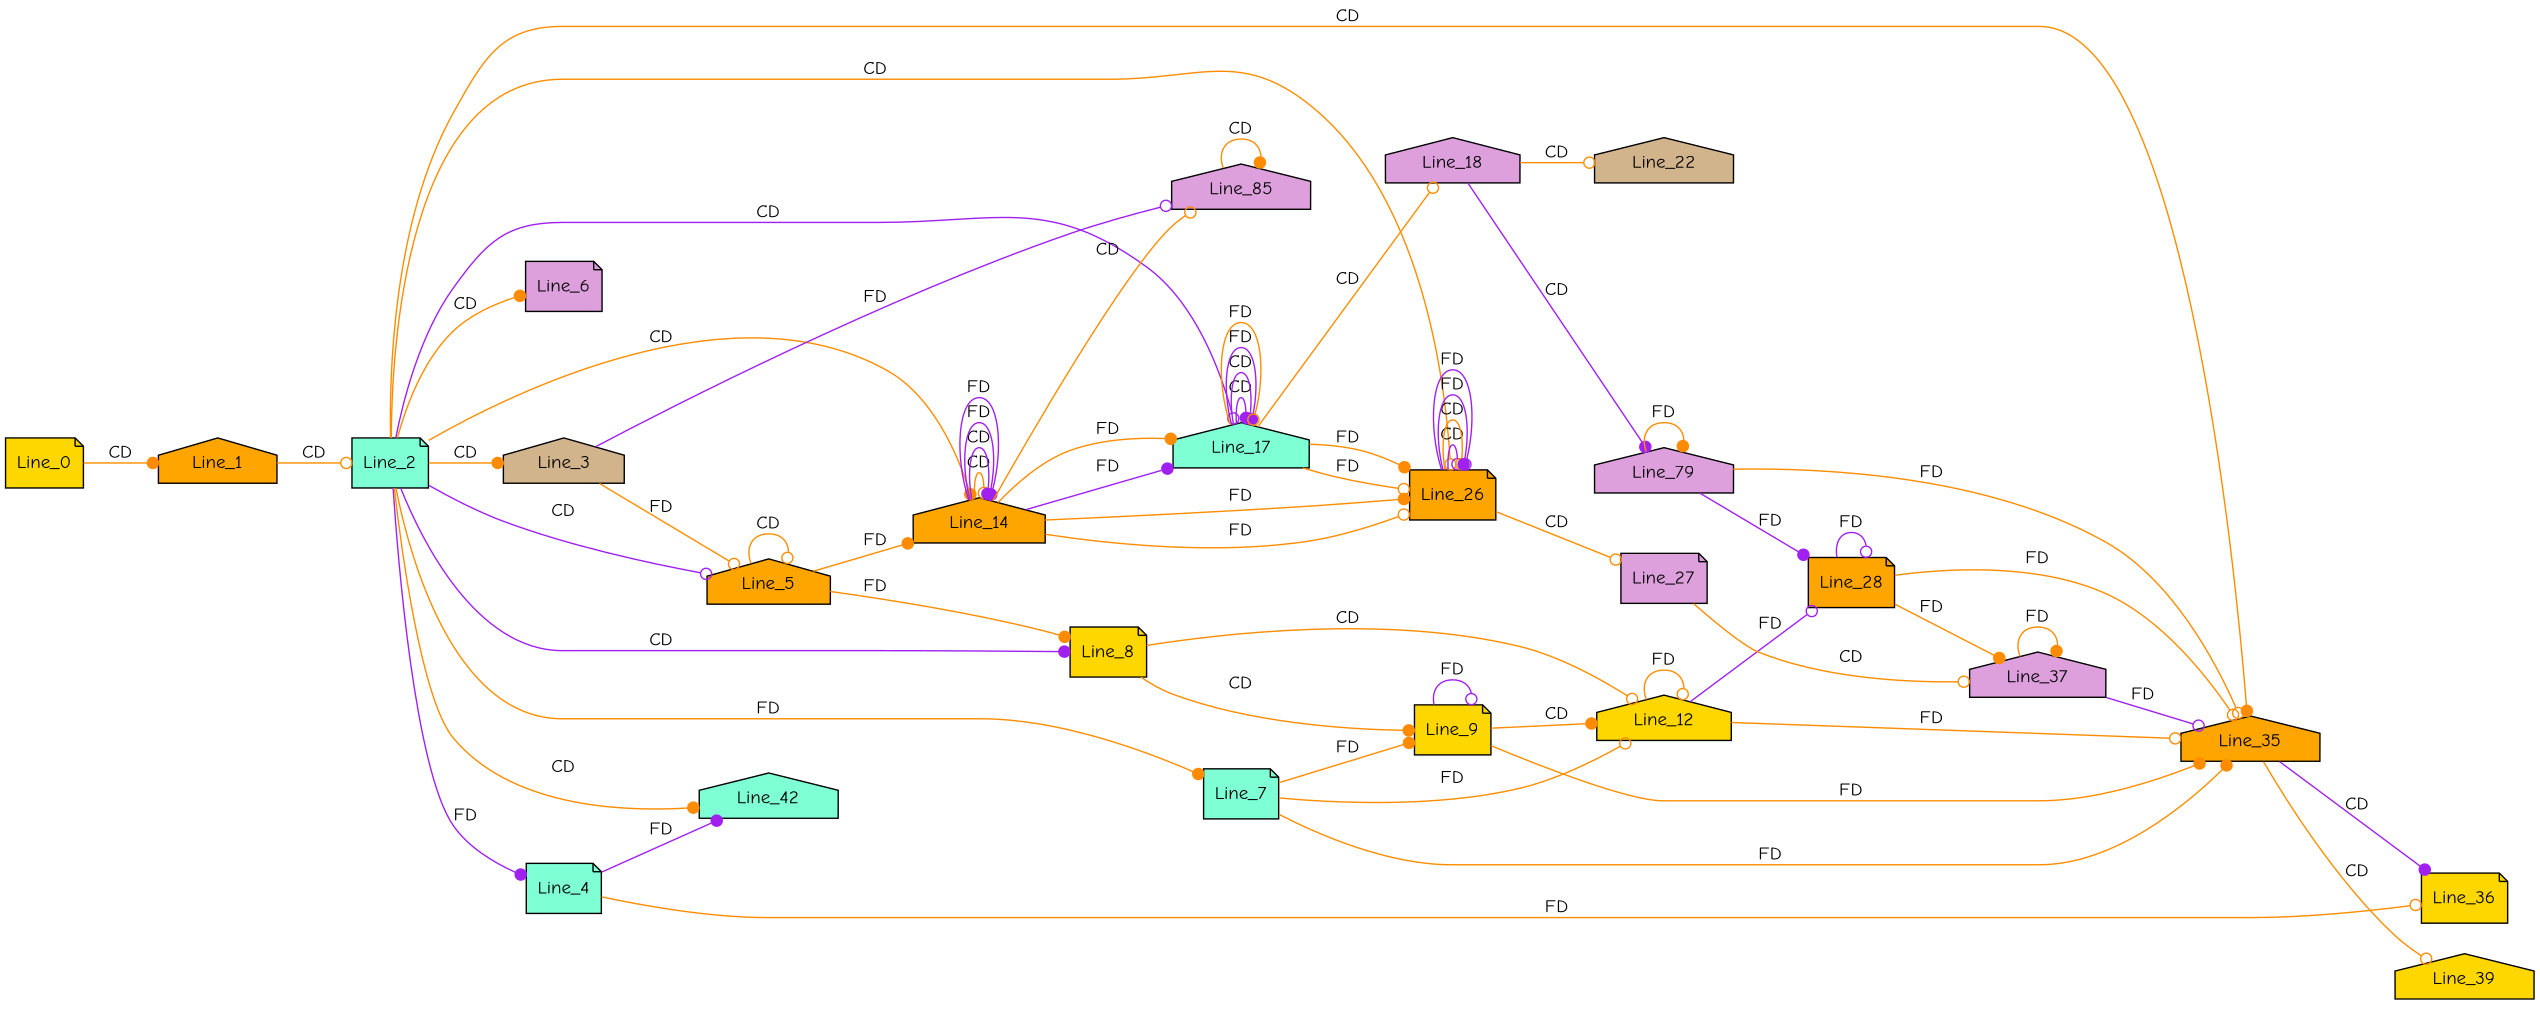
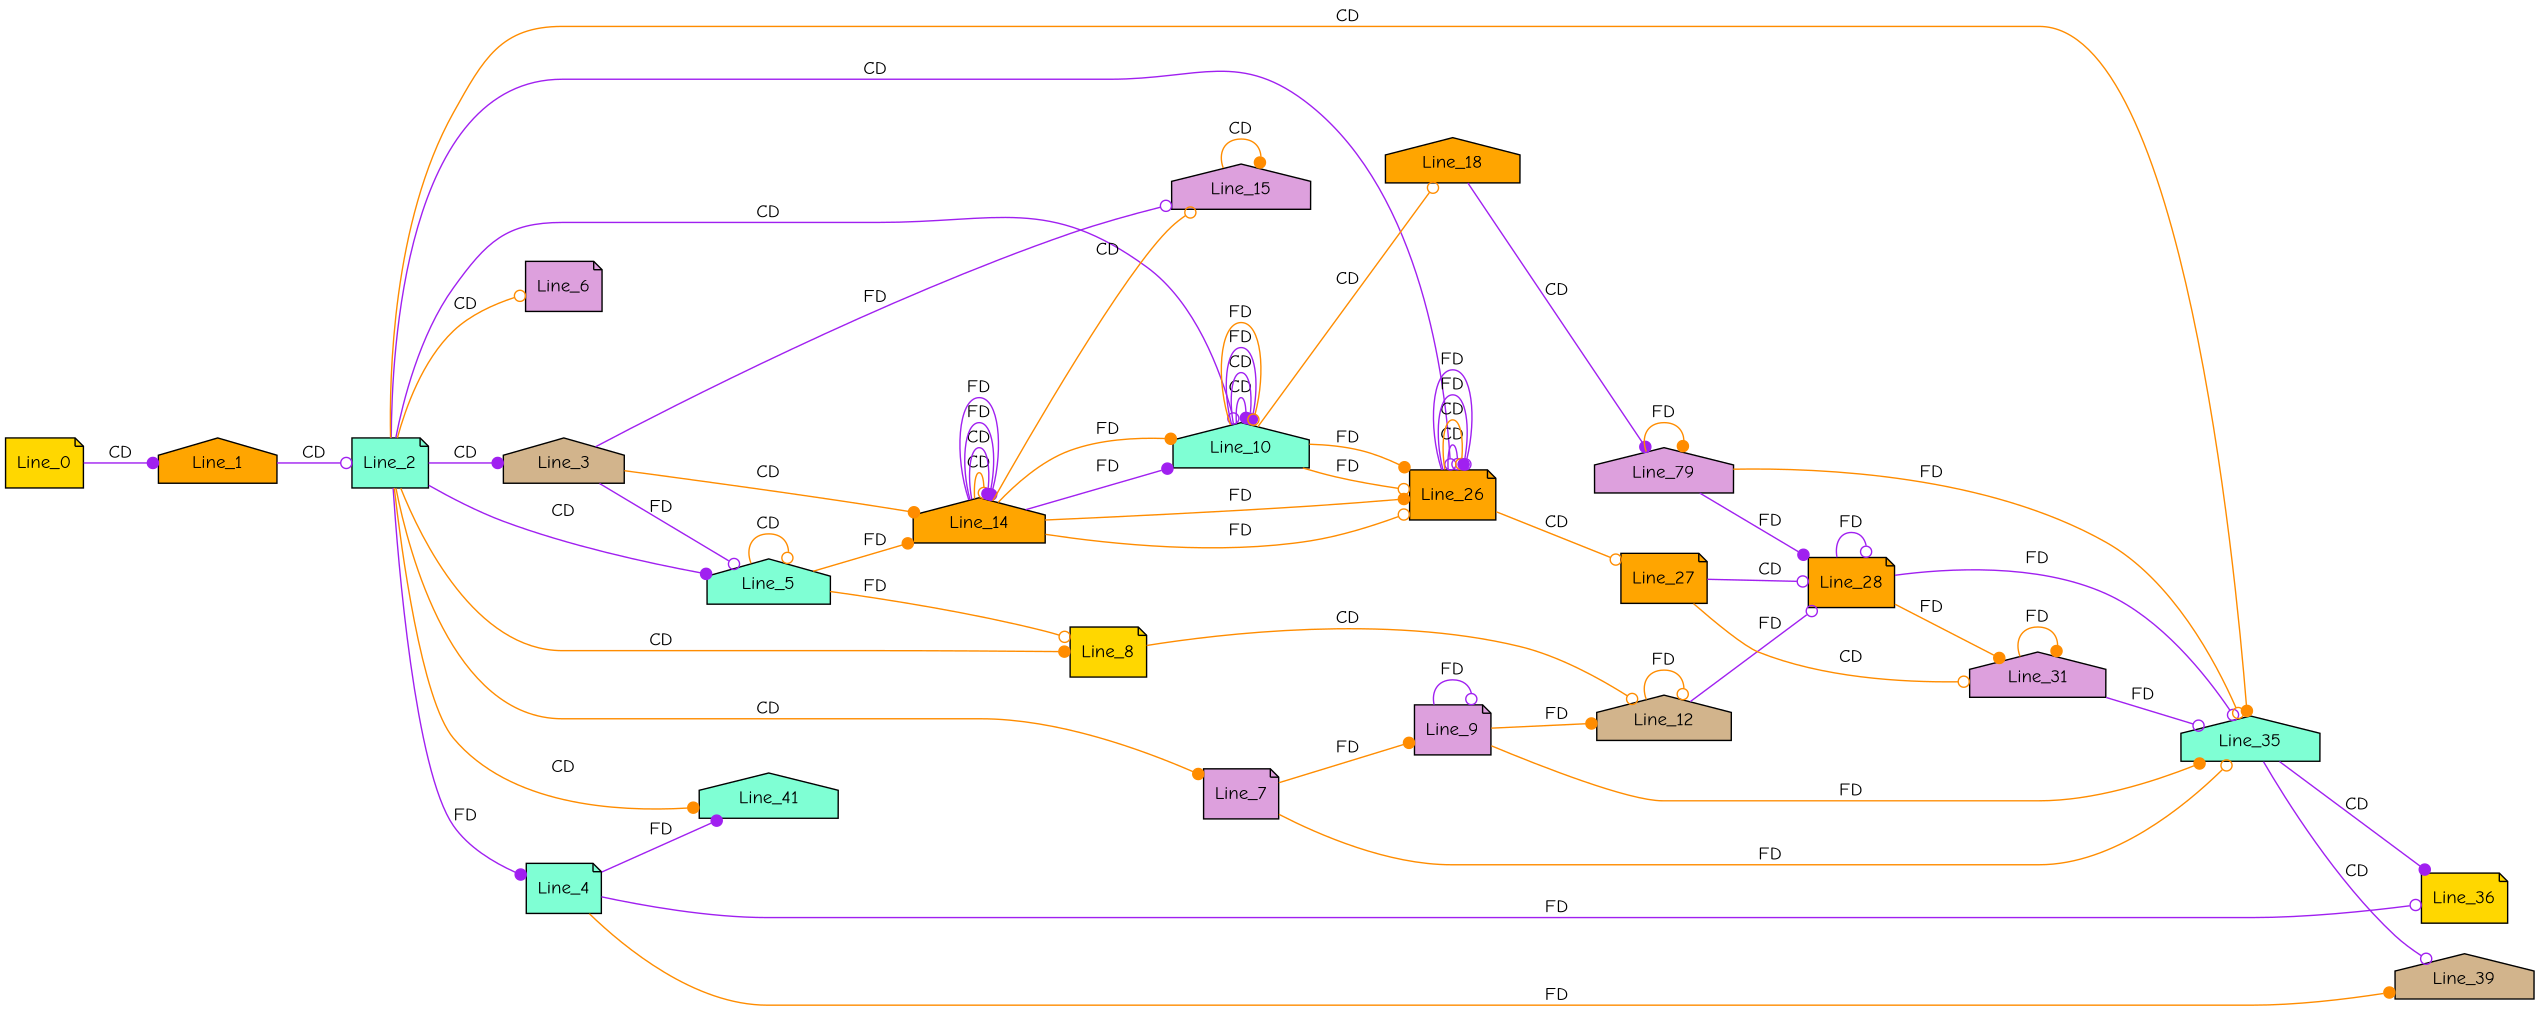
edge "Line_2" -> "Line_26": color darkorange -> purple
node "Line_18": fillcolor plum -> orange
node "Line_22": removed
node "Line_85": label "Line_85" -> "Line_15"
edge "Line_2" -> "Line_14": now "Line_3" -> "Line_14"
edge "Line_2" -> "Line_6": arrowhead dot -> odot
node "Line_17": label "Line_17" -> "Line_10"
edge "Line_0" -> "Line_1": color darkorange -> purple
edge "Line_1" -> "Line_2": color darkorange -> purple
edge "Line_2" -> "Line_3": color darkorange -> purple
edge "Line_3" -> "Line_5": color darkorange -> purple
edge "Line_2" -> "Line_5": arrowhead odot -> dot
node "Line_27": fillcolor plum -> orange
edge "Line_27" -> "Line_28": added, label "CD"
node "Line_5": fillcolor orange -> aquamarine
edge "Line_28" -> "Line_35": color darkorange -> purple
edge "Line_5" -> "Line_8": arrowhead dot -> odot
edge "Line_2" -> "Line_8": color purple -> darkorange
node "Line_37": label "Line_37" -> "Line_31"
edge "Line_2" -> "Line_7": label "FD" -> "CD"
edge "Line_9" -> "Line_12": label "CD" -> "FD"
edge "Line_8" -> "Line_9": removed, label "CD"
node "Line_12": fillcolor gold -> tan
node "Line_9": fillcolor gold -> plum
edge "Line_12" -> "Line_35": removed, label "FD"
node "Line_35": fillcolor orange -> aquamarine
node "Line_7": fillcolor aquamarine -> plum
node "Line_42": label "Line_42" -> "Line_41"
edge "Line_7" -> "Line_12": removed, label "FD"
edge "Line_7" -> "Line_35": arrowhead dot -> odot
edge "Line_35" -> "Line_39": color darkorange -> purple
edge "Line_4" -> "Line_36": color darkorange -> purple
node "Line_39": fillcolor gold -> tan
edge "Line_4" -> "Line_39": added, label "FD"
